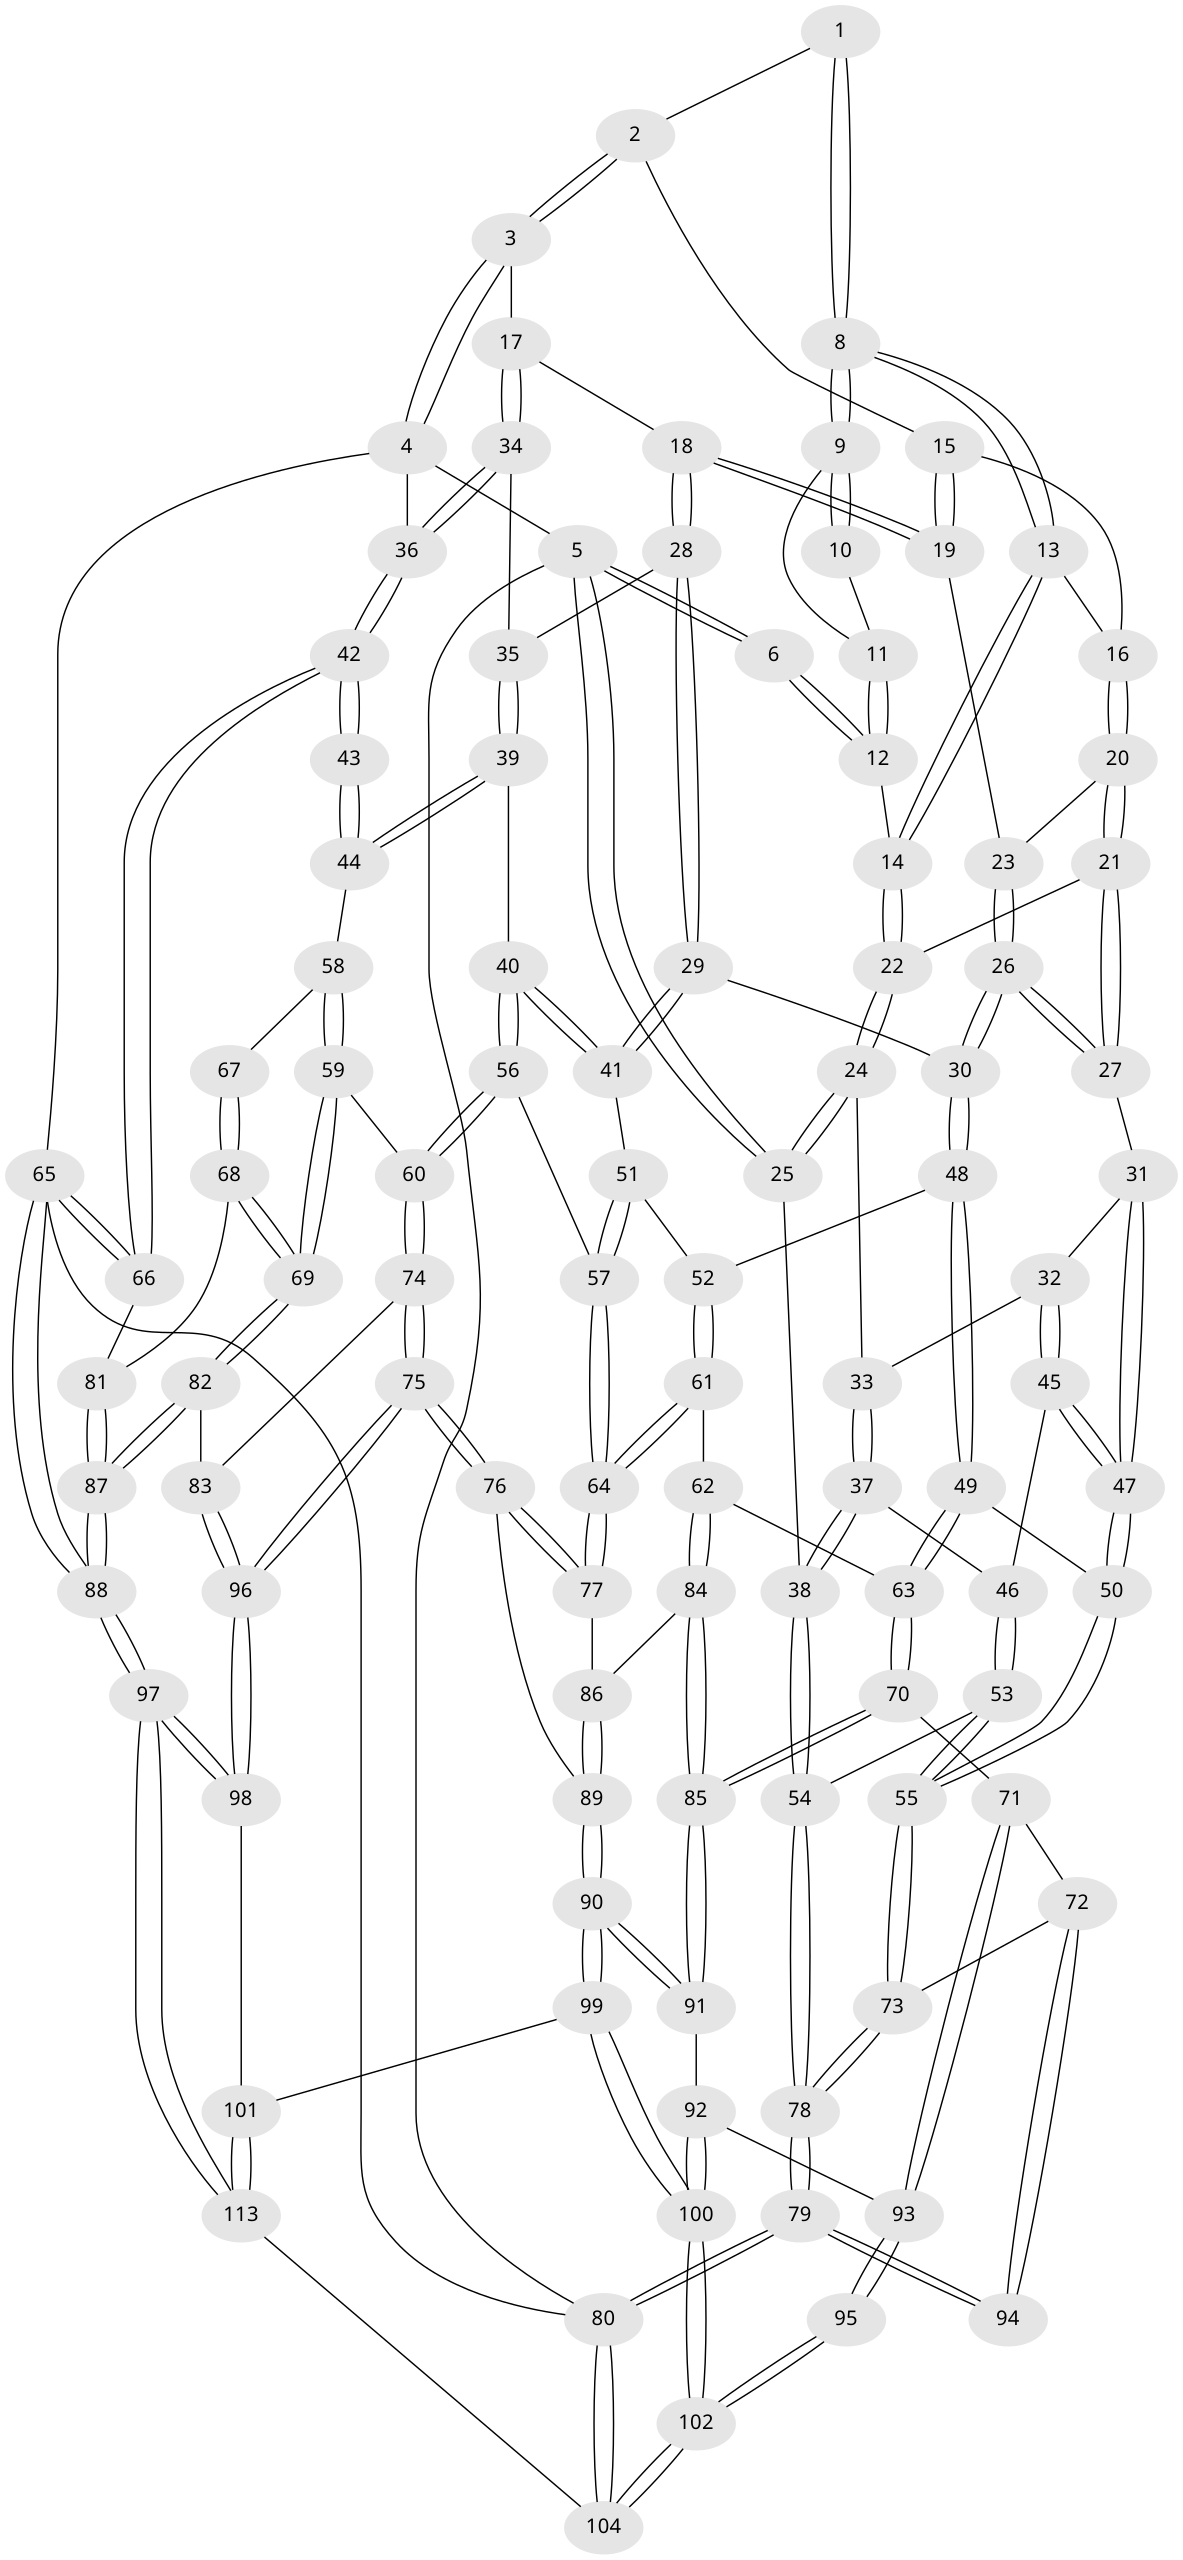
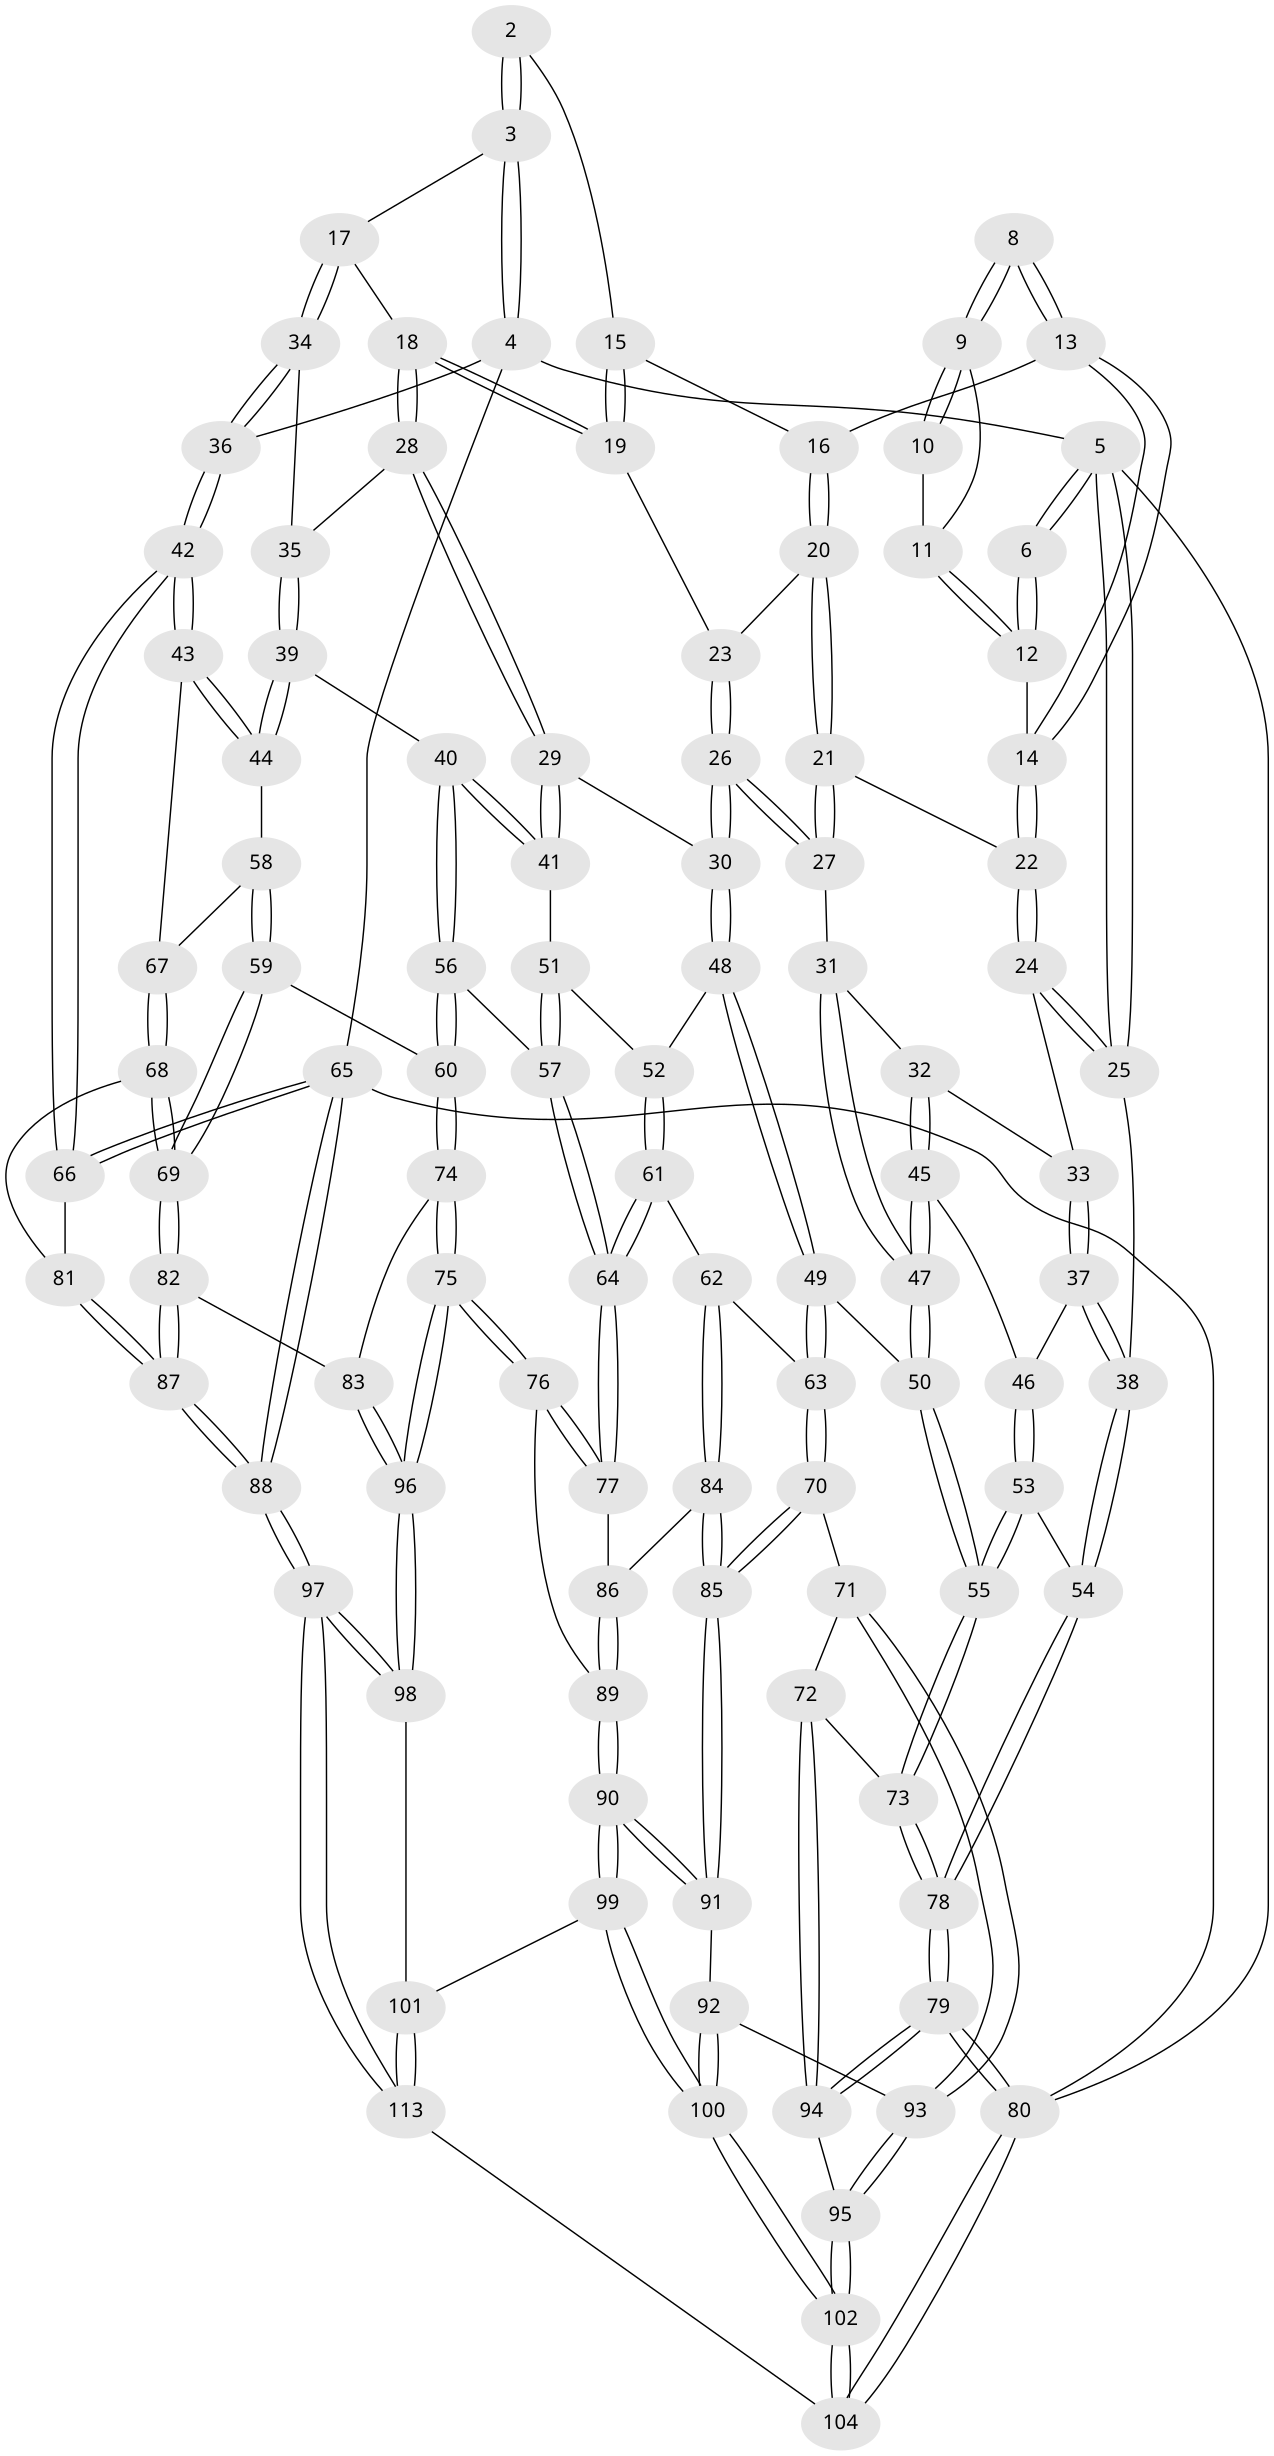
node "1": removed
edge "43" -- "67": added
edge "94" -- "95": added
